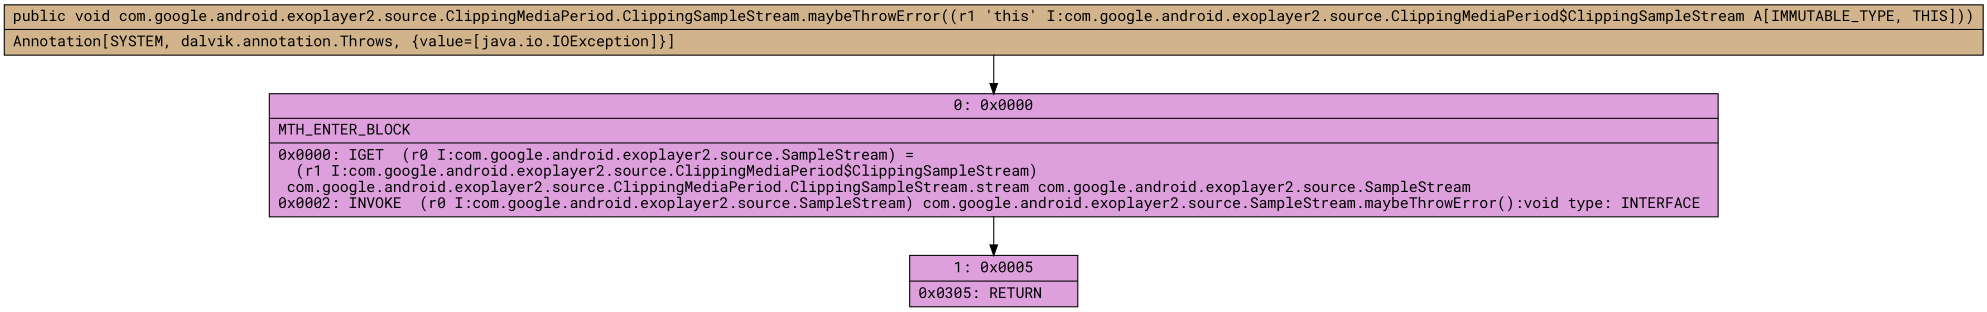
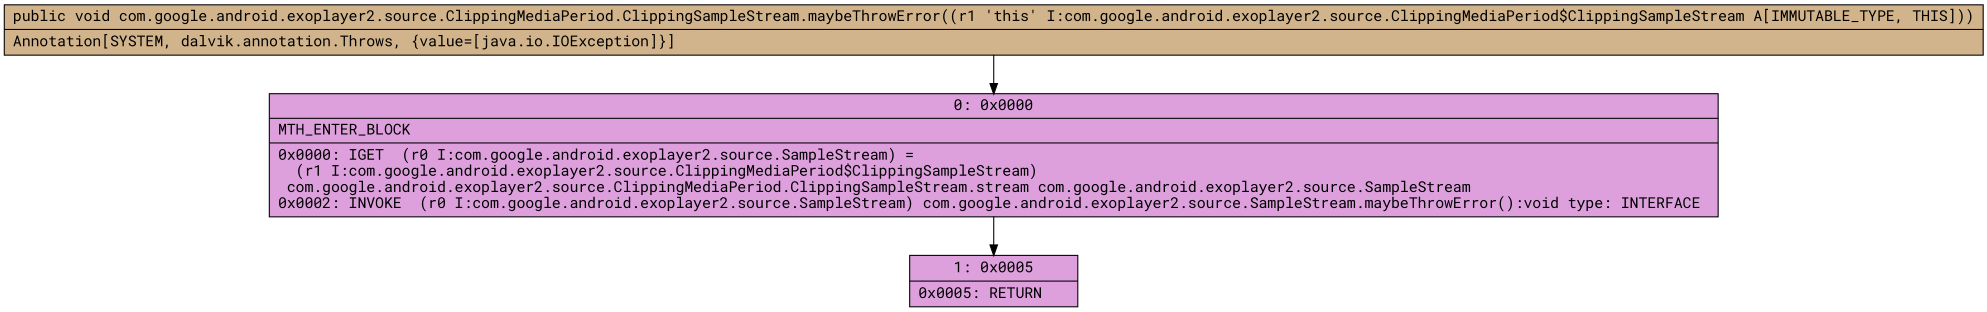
node "1: 0x0005": text "0x0305: RETURN" -> "0x0005: RETURN"
